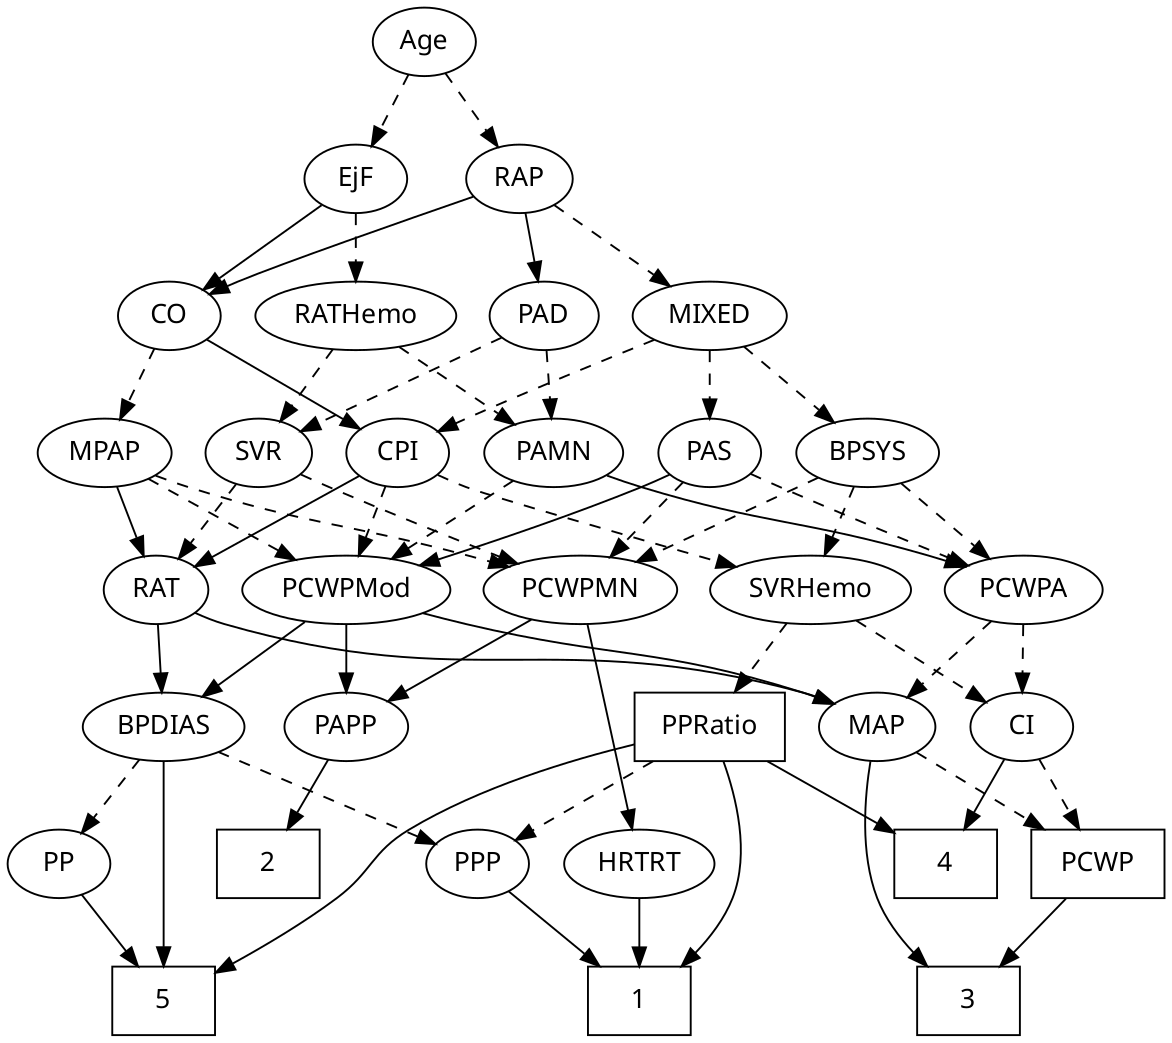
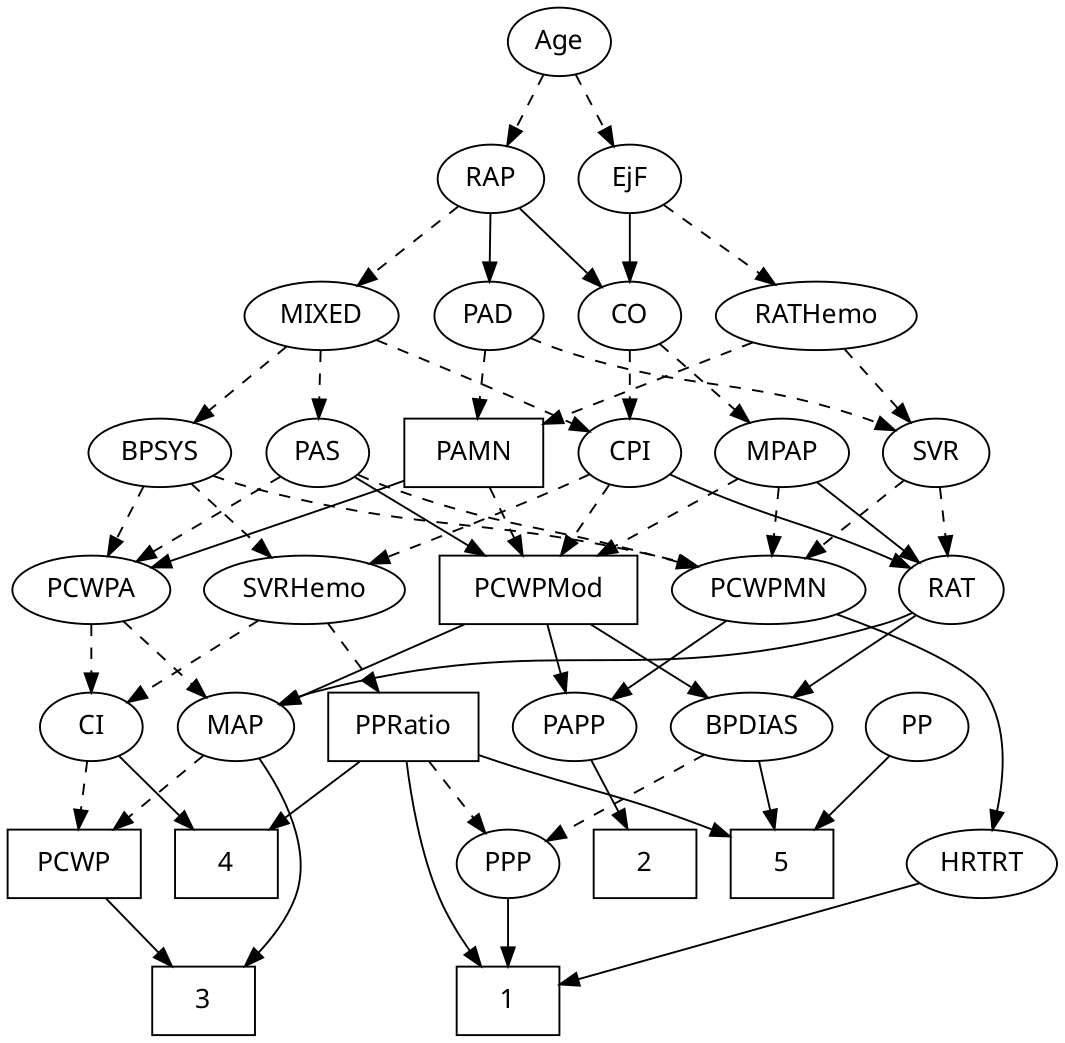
edge "CO" -> "CPI": style solid -> dashed
node "PAMN": shape ellipse -> box
node "PCWPMod": shape ellipse -> box
edge "BPDIAS" -> "PP": removed
